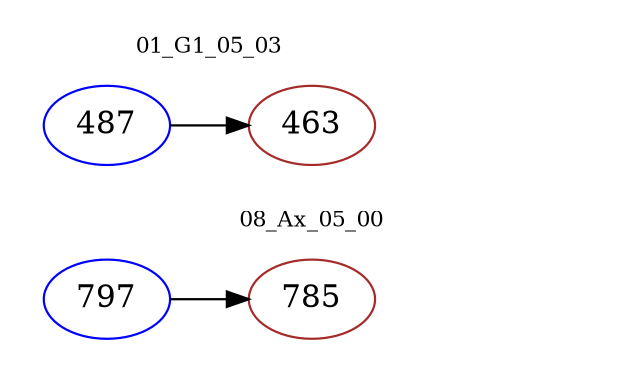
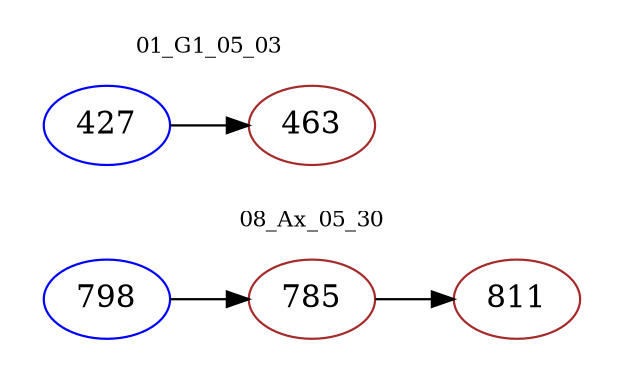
node "487": label "487" -> "427"
cluster "08_Ax_05_00": label "08_Ax_05_00" -> "08_Ax_05_30"
node "797": label "797" -> "798"
node "811": added
